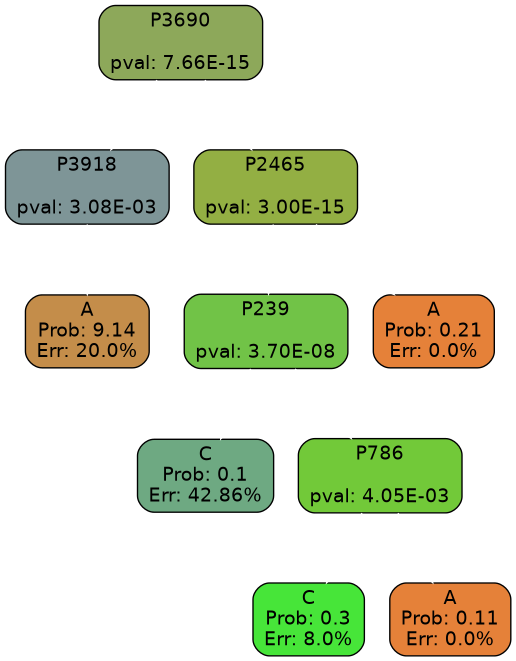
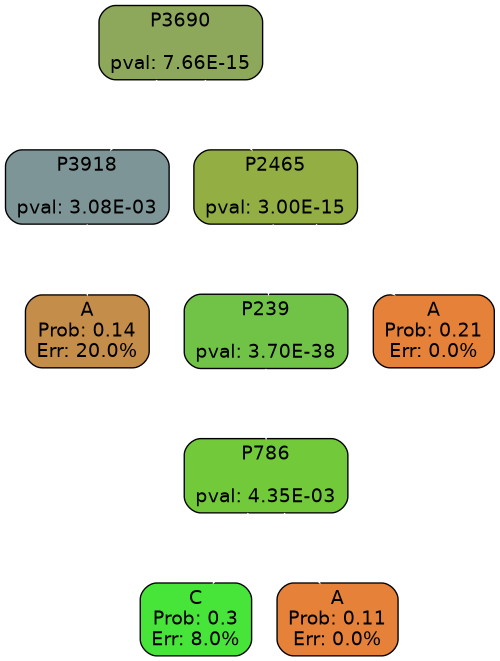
node "A Prob: 9.14 Err: 20.0%": label "A Prob: 9.14 Err: 20.0%" -> "A Prob: 0.14 Err: 20.0%"
node "P239 pval: 3.70E-08": label "P239 pval: 3.70E-08" -> "P239 pval: 3.70E-38"
node "C Prob: 0.1 Err: 42.86%": removed
node "P786 pval: 4.05E-03": label "P786 pval: 4.05E-03" -> "P786 pval: 4.35E-03"
